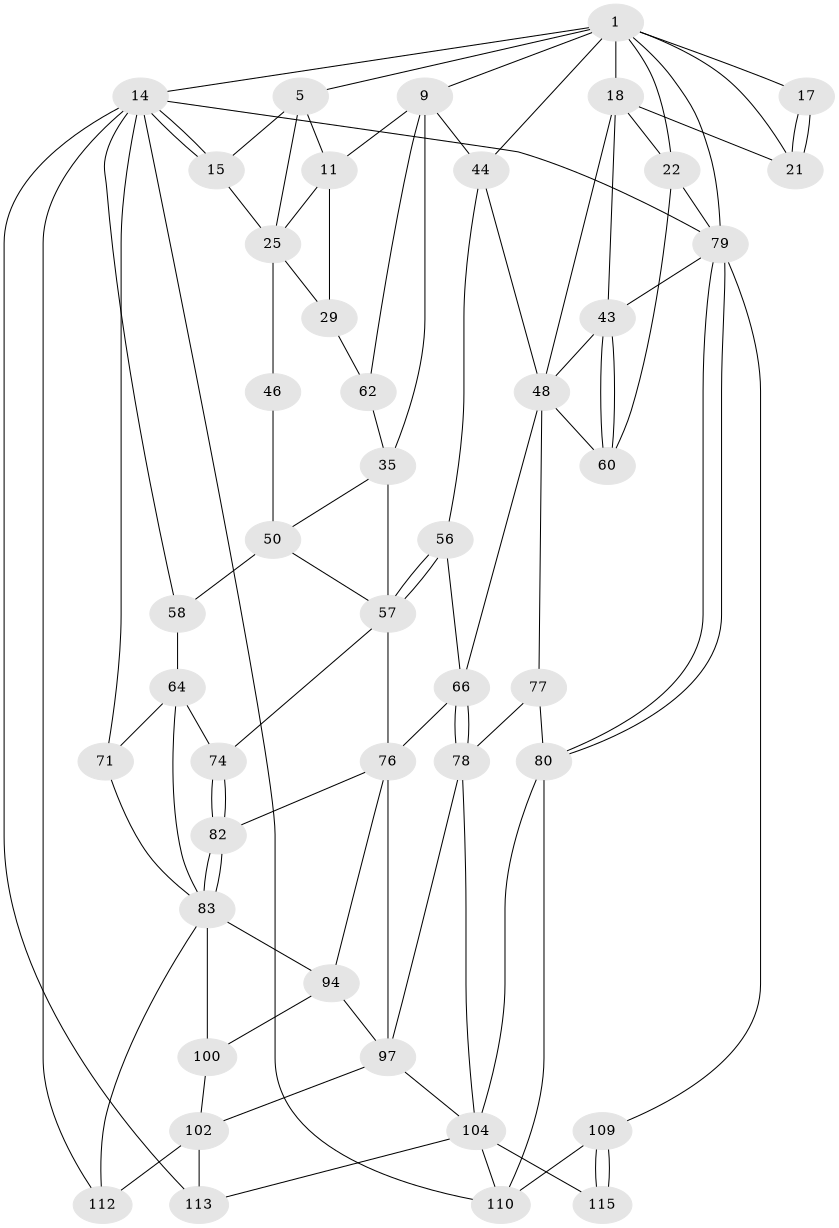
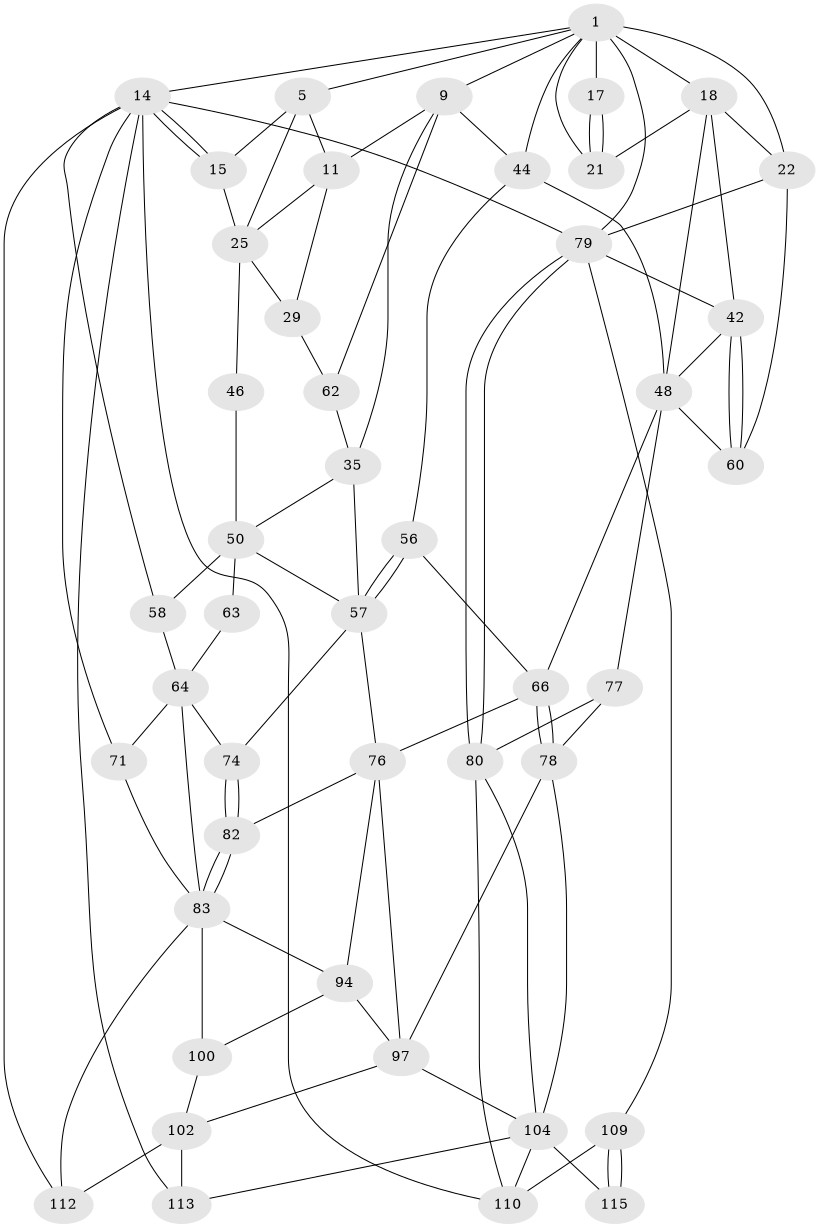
node "43": label "43" -> "42"
node "63": added
